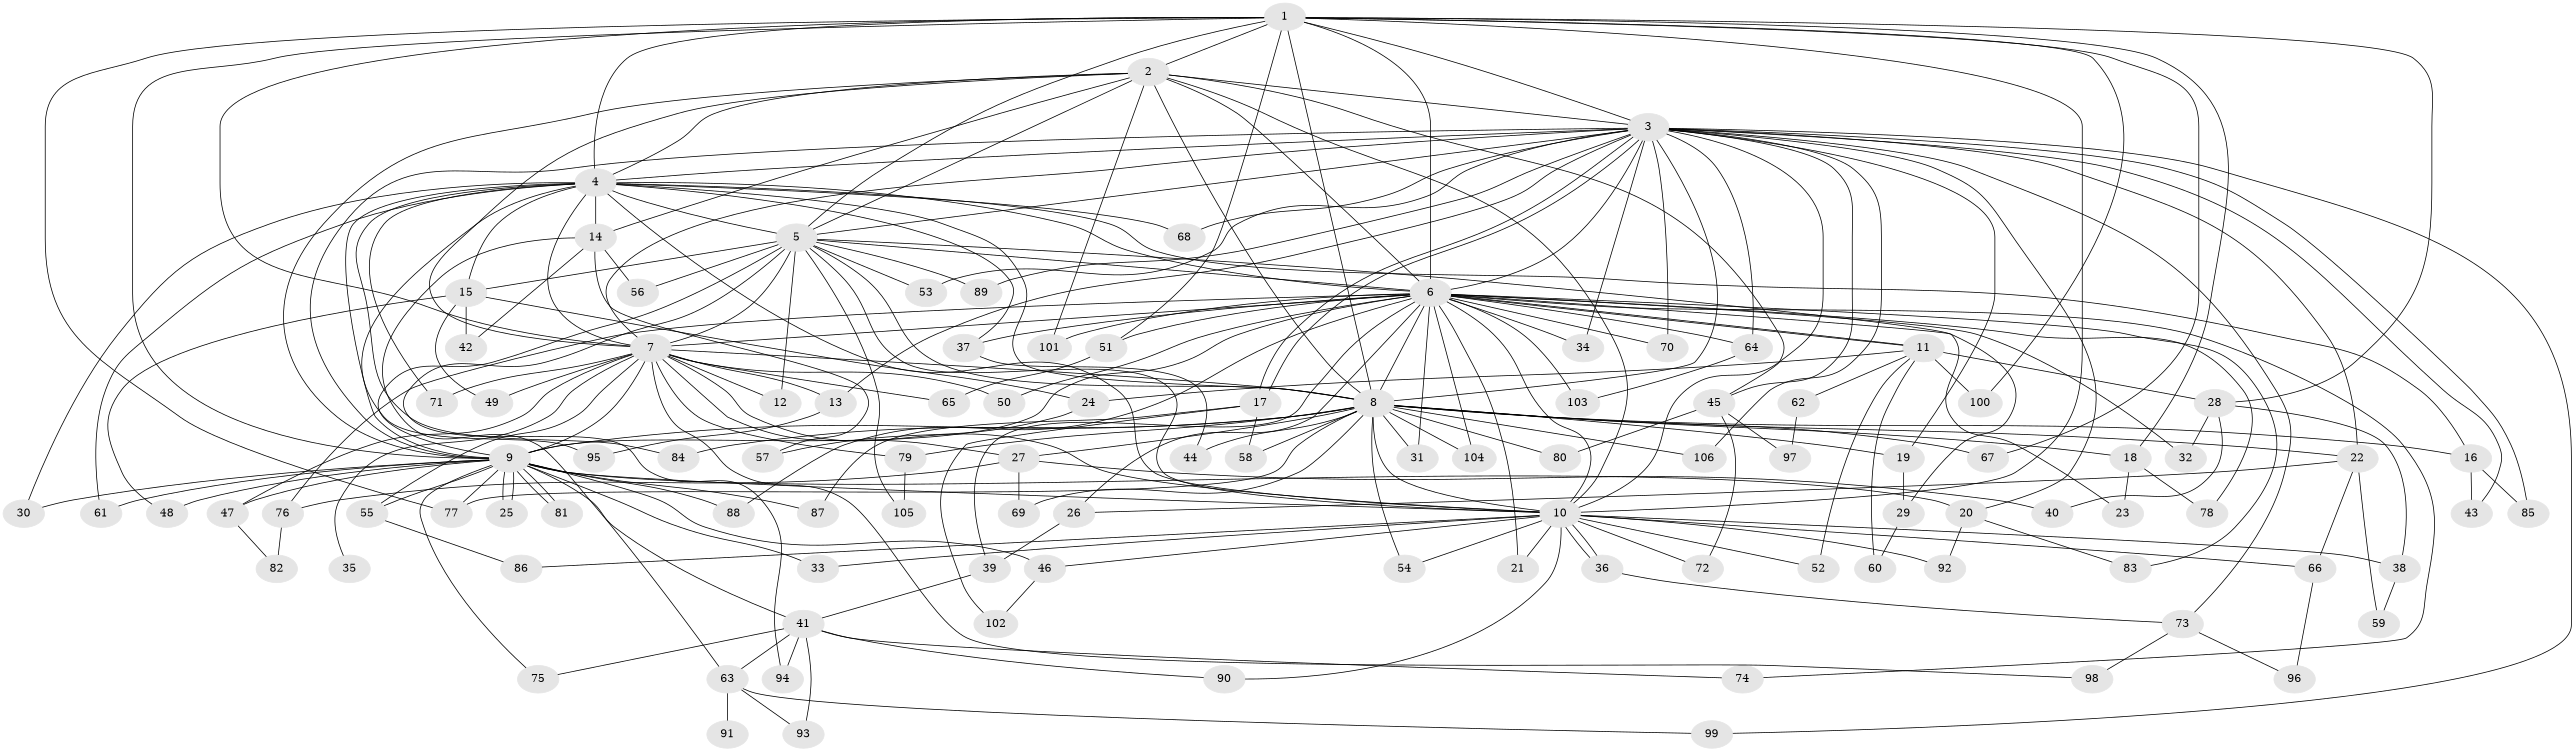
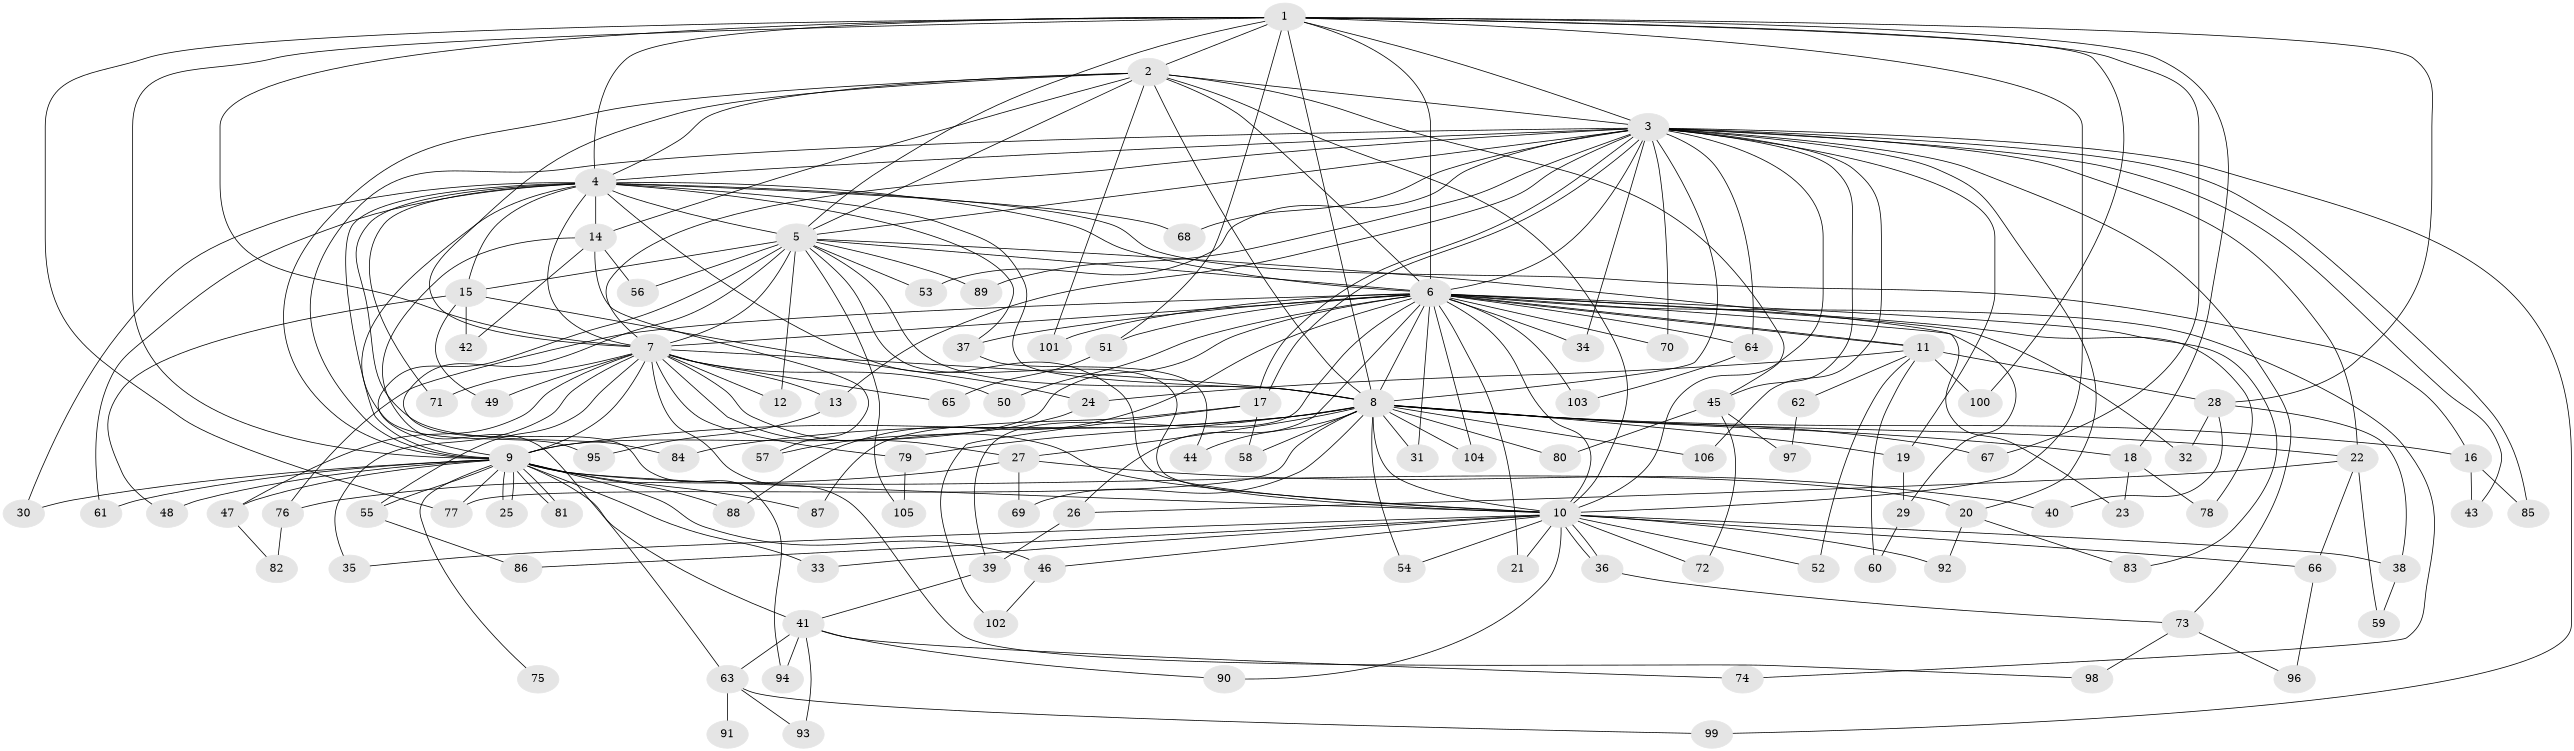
edge "10" -- "35": added
edge "41" -- "75": removed
